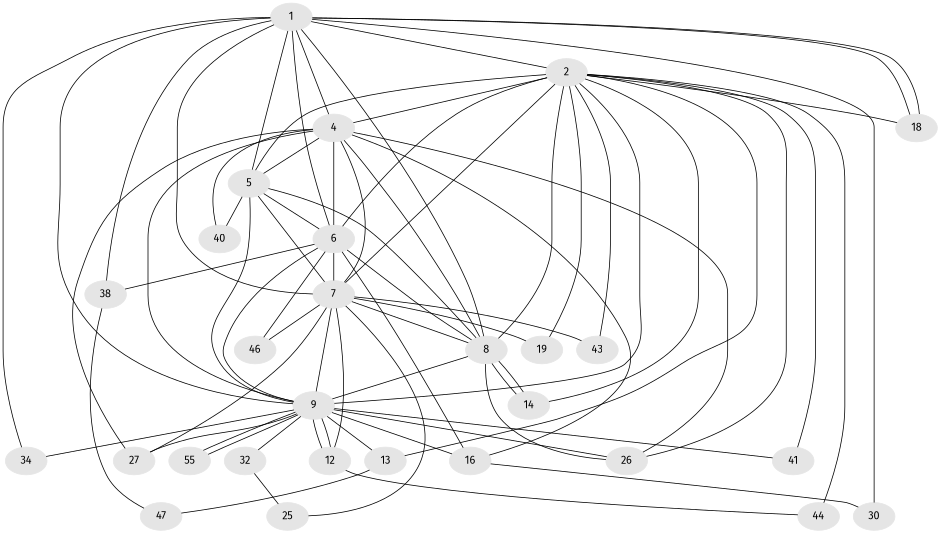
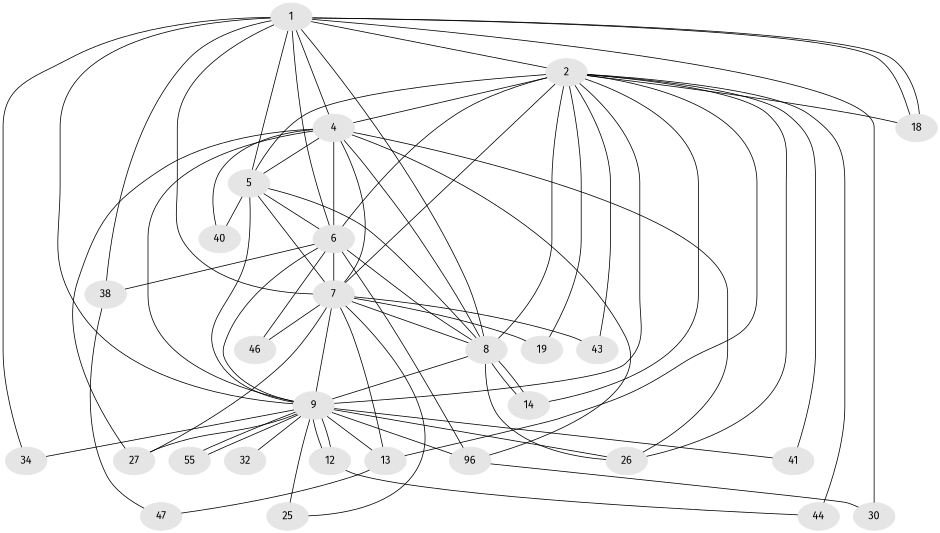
edge "7" -- "12": now "7" -- "13"
node "16": label "16" -> "96"
edge "32" -- "25": now "9" -- "25"
